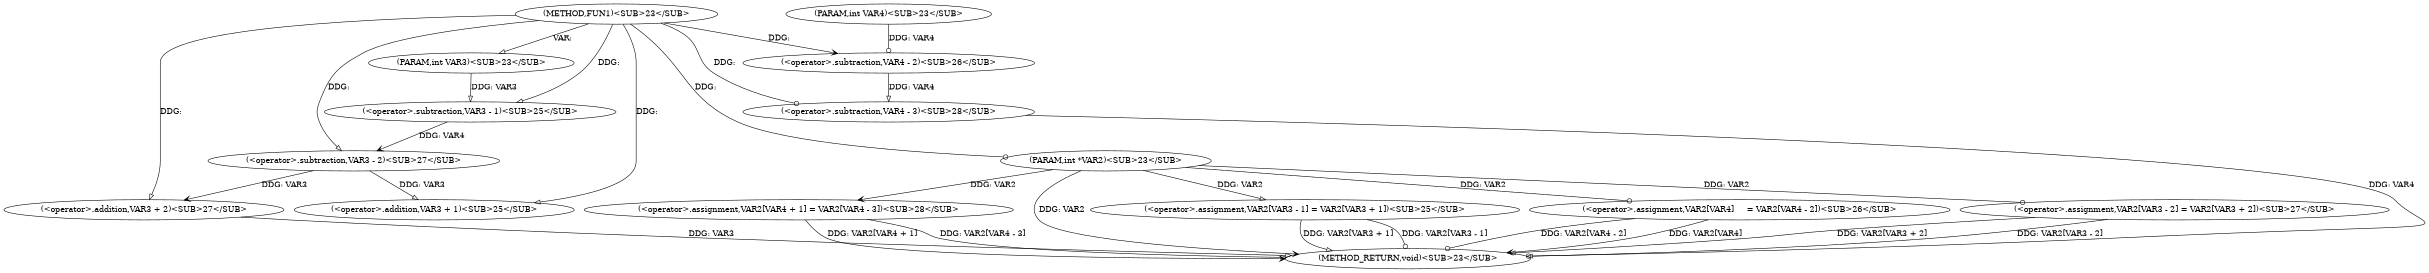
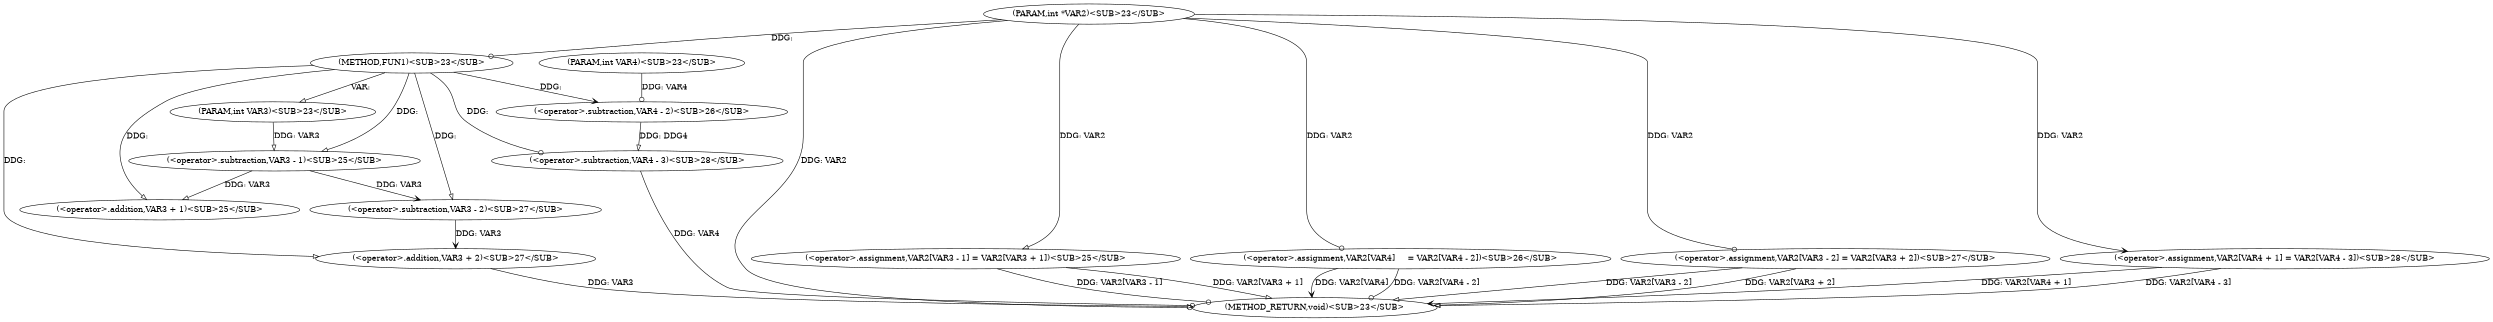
edge "(<operator>.subtraction,VAR4 - 2)<SUB>26</SUB>" -> "(<operator>.subtraction,VAR4 - 3)<SUB>28</SUB>": label "DDG: VAR4" -> "DDG: DDG4"
edge "(<operator>.subtraction,VAR3 - 1)<SUB>25</SUB>" -> "(<operator>.subtraction,VAR3 - 2)<SUB>27</SUB>": label "DDG: VAR4" -> "DDG: VAR3"
edge "(METHOD,FUN1)<SUB>23</SUB>" -> "(PARAM,int *VAR2)<SUB>23</SUB>": reversed
edge "(<operator>.subtraction,VAR3 - 2)<SUB>27</SUB>" -> "(<operator>.addition,VAR3 + 1)<SUB>25</SUB>": now "(<operator>.subtraction,VAR3 - 1)<SUB>25</SUB>" -> "(<operator>.addition,VAR3 + 1)<SUB>25</SUB>"
edge "(PARAM,int *VAR2)<SUB>23</SUB>" -> "(METHOD_RETURN,void)<SUB>23</SUB>": arrowhead vee -> odot
